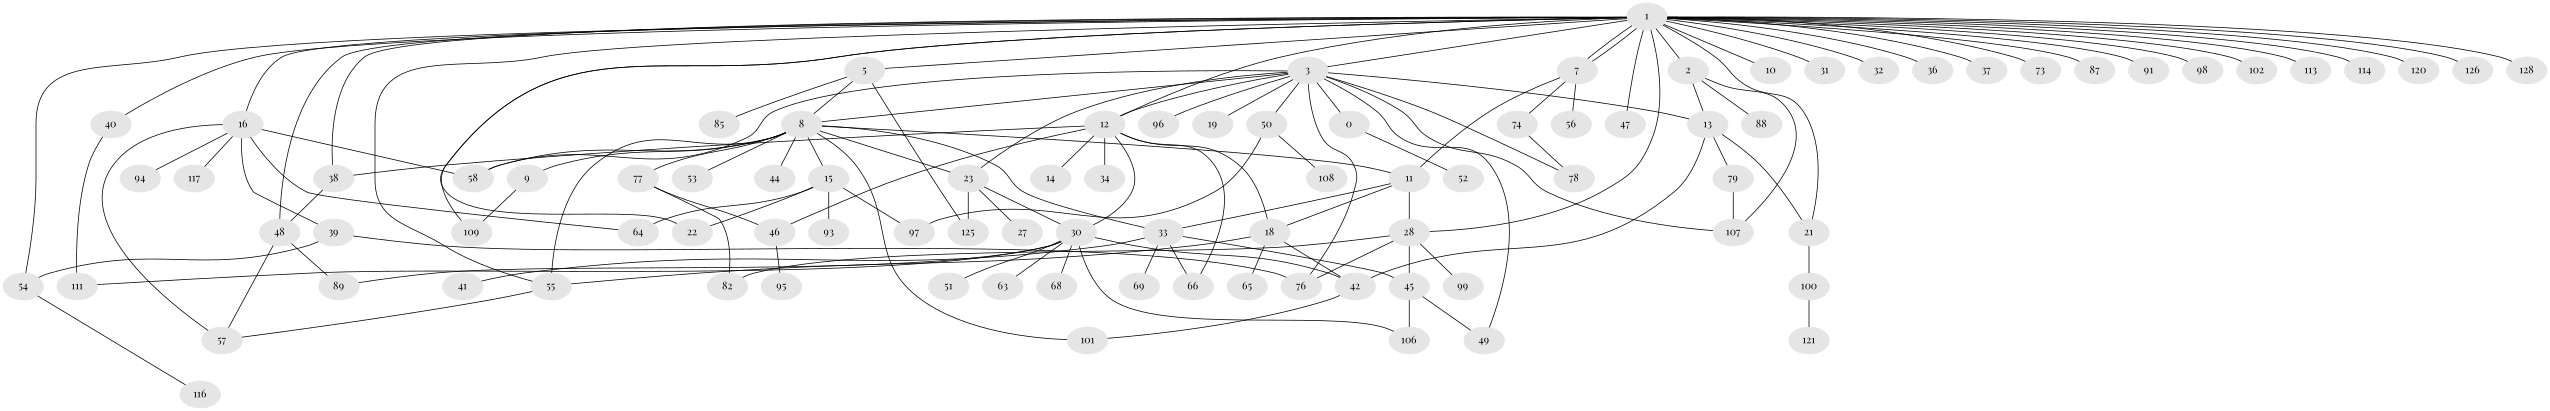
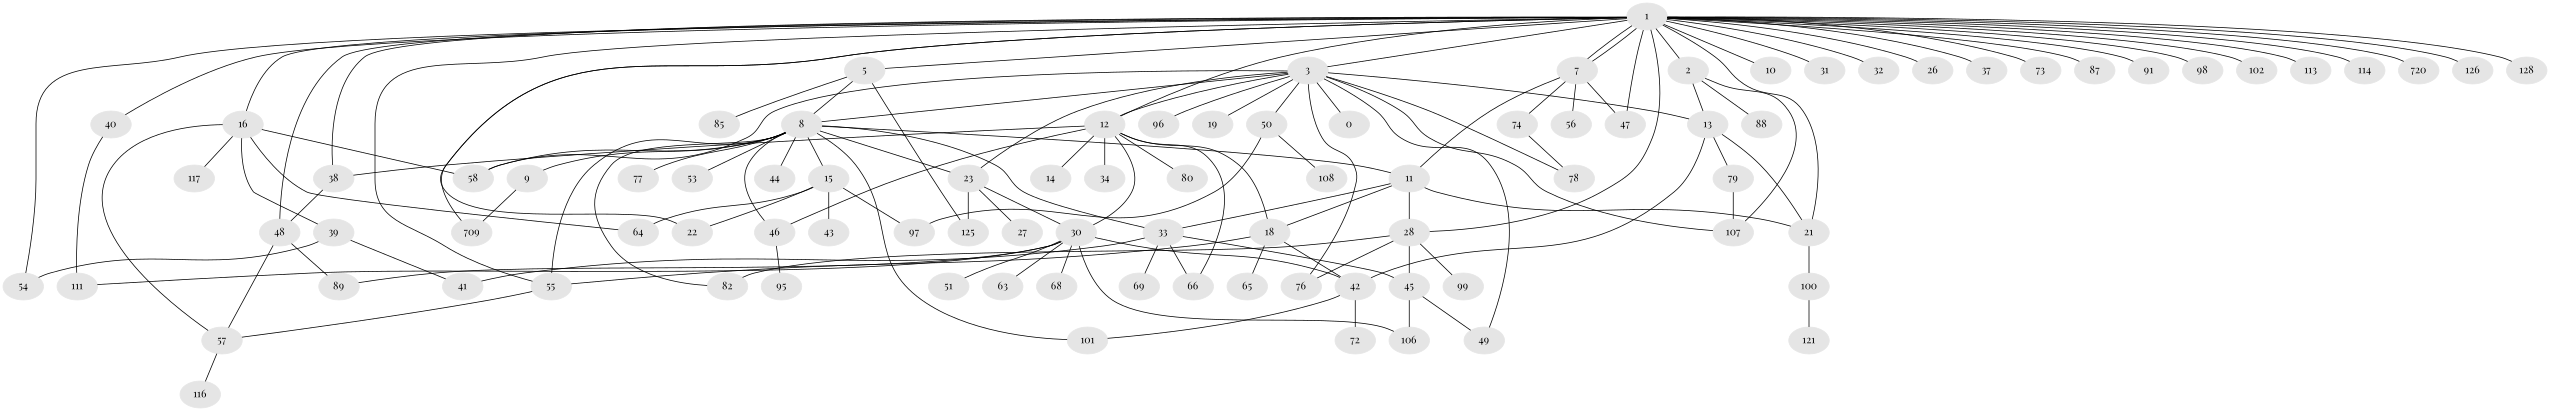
node "36": label "36" -> "26"
node "120": label "120" -> "720"
edge "7" -- "47": added
node "94": removed
node "80": added
node "52": removed
edge "11" -- "21": added
edge "77" -- "46": now "8" -- "46"
edge "77" -- "82": now "8" -- "82"
node "109": label "109" -> "709"
node "93": label "93" -> "43"
edge "39" -- "76": now "39" -- "41"
edge "54" -- "116": now "57" -- "116"
node "72": added
